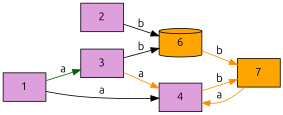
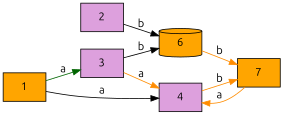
node "1": fillcolor plum -> orange
